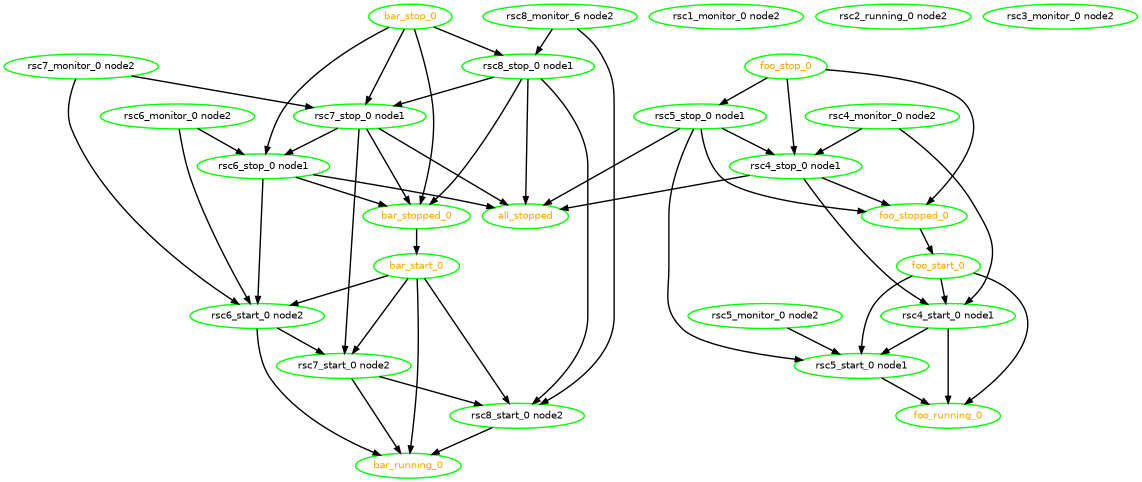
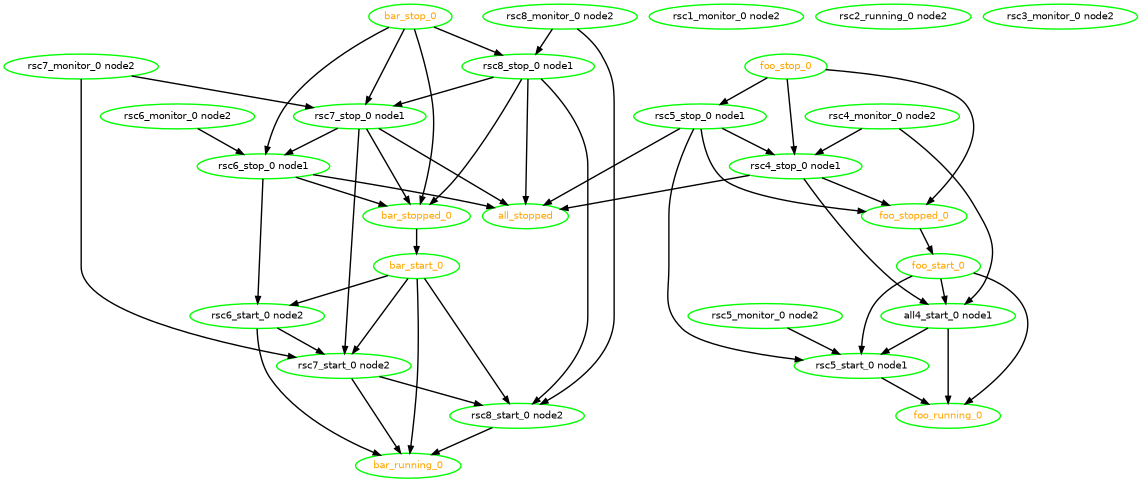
node "rsc8_monitor_6 node2": label "rsc8_monitor_6 node2" -> "rsc8_monitor_0 node2"
edge "rsc7_monitor_0 node2" -> "rsc6_start_0 node2": now "rsc7_monitor_0 node2" -> "rsc7_start_0 node2"
edge "rsc6_monitor_0 node2" -> "rsc6_start_0 node2": removed
node "rsc4_start_0 node1": label "rsc4_start_0 node1" -> "all4_start_0 node1"
